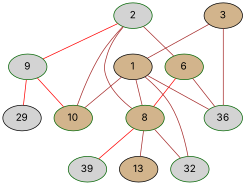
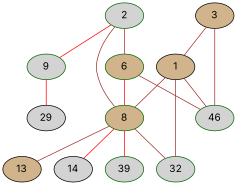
node "10": removed
node "36": label "36" -> "46"
node "14": added
